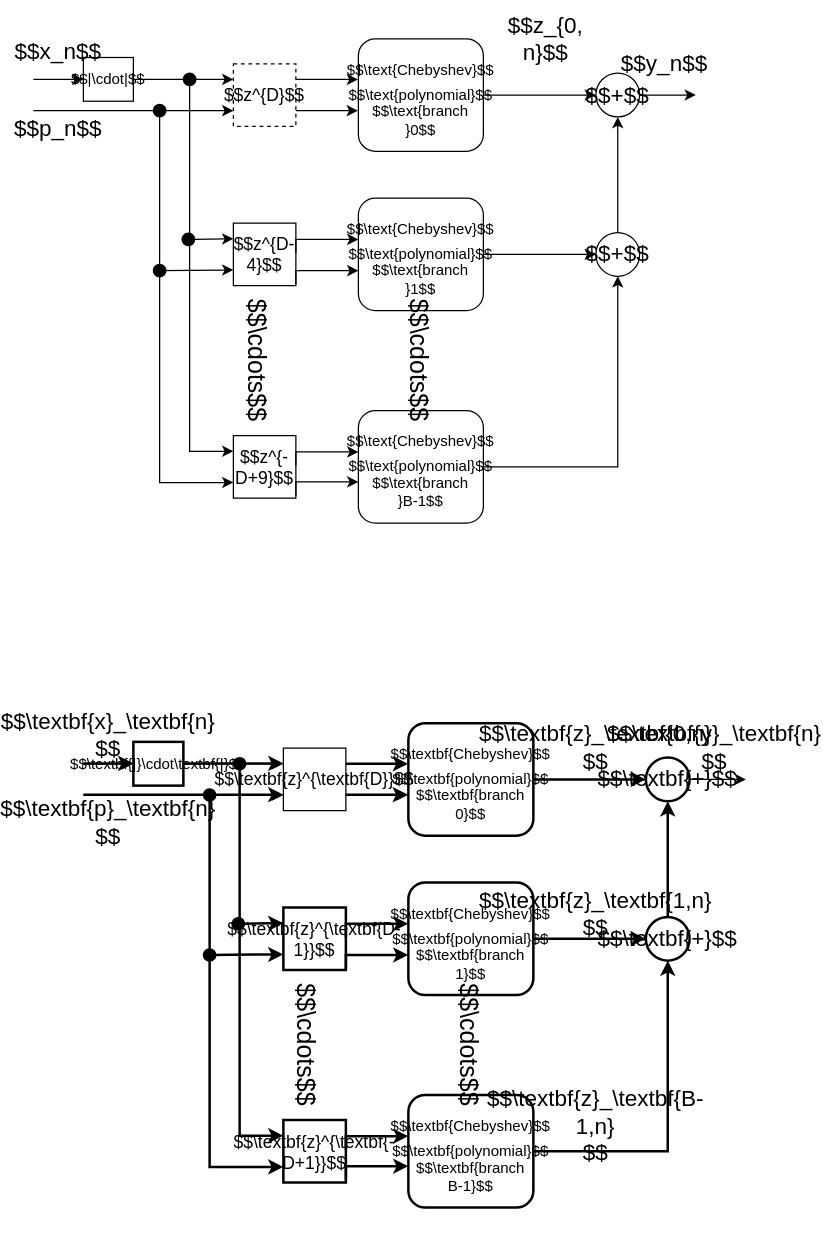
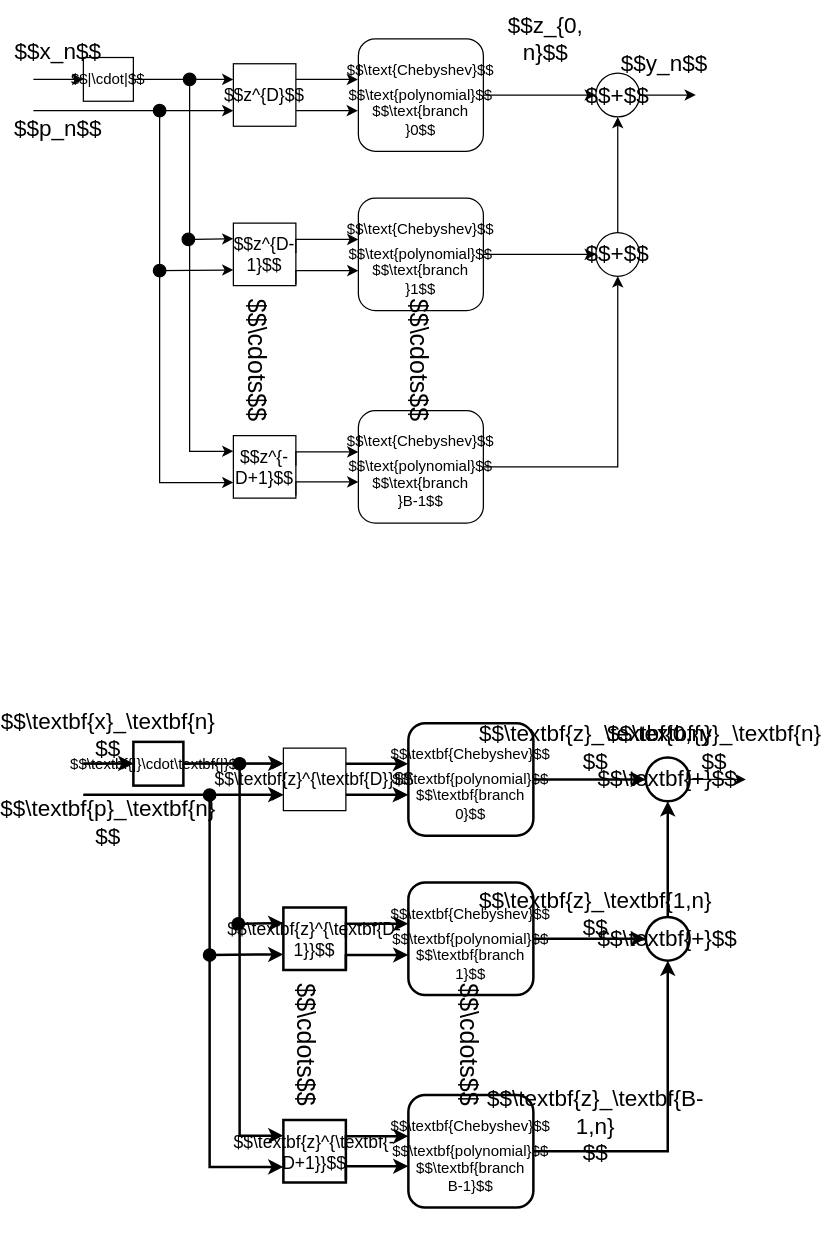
node "$$z^{D}$$": style dashed -> solid
node "$$z^{D-4}$$": label "$$z^{D-4}$$" -> "$$z^{D-1}$$"
node "$$z^{-D+9}$$": label "$$z^{-D+9}$$" -> "$$z^{-D+1}$$"
